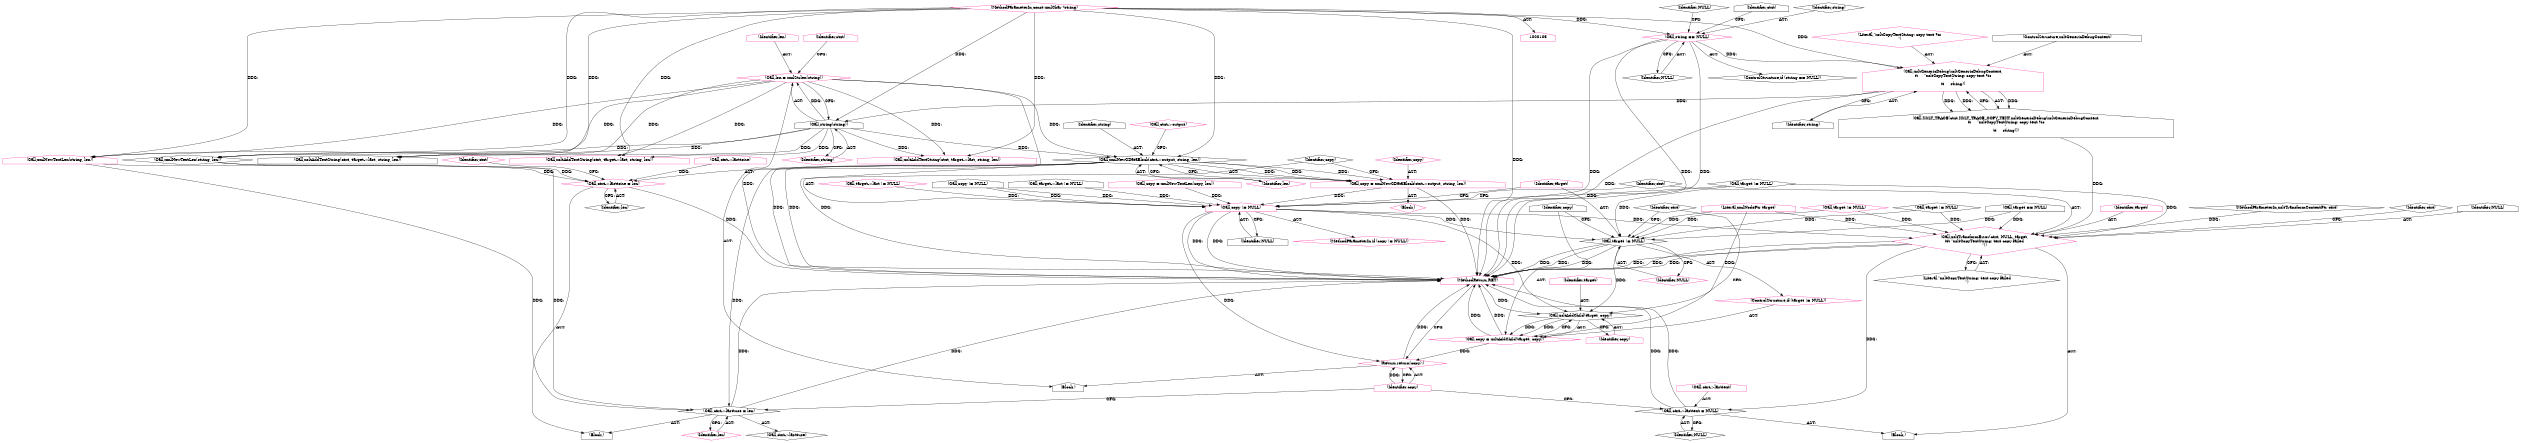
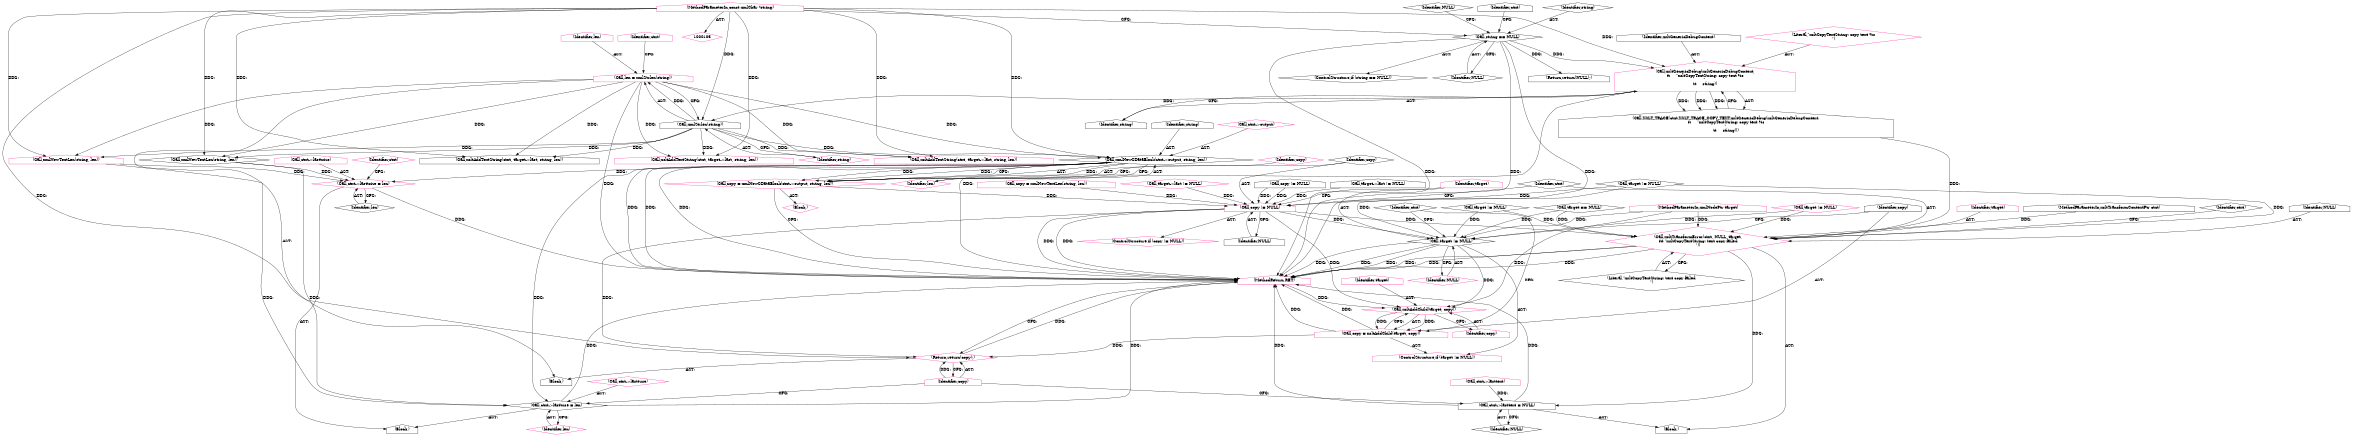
node "(MethodParameterIn,const xmlChar *string)": shape diamond -> house
edge "(MethodParameterIn,const xmlChar *string)" -> "(Call,string == NULL)": label "DDG: " -> "CFG: "
edge "(MethodParameterIn,const xmlChar *string)" -> "(MethodReturn,RET)": now "(MethodParameterIn,const xmlChar *string)" -> "(Return,return(copy);)"
node "1000105": shape house -> diamond
node "(Call,string == NULL)": color deeppink -> black
node "(ControlStructure,xsltGenericDebugContext)": label "(ControlStructure,xsltGenericDebugContext)" -> "(Identifier,xsltGenericDebugContext)"
node "(Call,len = xmlStrlen(string))": shape diamond -> house
node "(Return,return(NULL);)": added
node "(Call,string(string))": label "(Call,string(string))" -> "(Call,xmlStrlen(string))"
edge "(Call,ctxt->output)" -> "(Call,xmlNewCDataBlock(ctxt->output, string, len))": label "CFG: " -> "AST: "
edge "(Call,ctxt->lasttsize)" -> "(Call,ctxt->lasttsize = len)": label "DDG: " -> "AST: "
edge "(Call,xmlNewCDataBlock(ctxt->output, string, len))" -> "(Call,ctxt->lasttsize = len)": label "AST: " -> "DDG: "
node "(Call,copy = xmlNewTextLen(copy, len))": label "(Call,copy = xmlNewTextLen(copy, len))" -> "(Call,copy = xmlNewTextLen(string, len))"
node "(Call,copy = xmlNewCDataBlock(ctxt->output, string, len))": shape house -> diamond
node "(Literal,xmlNodePtr target)": label "(Literal,xmlNodePtr target)" -> "(MethodParameterIn,xmlNodePtr target)"
node "(Call,target == NULL)": shape house -> diamond
node "(MethodParameterIn,xsltTransformContextPtr ctxt)": shape diamond -> house
edge "(Call,copy = xmlNewCDataBlock(ctxt->output, string, len))" -> "(MethodReturn,RET)": label "DDG: " -> "CFG: "
node "(MethodParameterIn,if (copy != NULL))": label "(MethodParameterIn,if (copy != NULL))" -> "(ControlStructure,if (copy != NULL))"
node "(ControlStructure,if (target != NULL))": shape diamond -> house
node "(Call,xsltAddChild(target, copy))": color black -> deeppink
edge "(ControlStructure,if (target != NULL))" -> "(Call,copy = xsltAddChild(target, copy))": reversed
node "(Call,copy = xsltAddChild(target, copy))": shape diamond -> house
edge "(Call,ctxt->lasttext)" -> "(Call,ctxt->lasttext = NULL)": label "AST: " -> "DDG: "
node "(Call,ctxt->lasttext = NULL)": shape diamond -> house
edge "(Call,ctxt->lasttuse = len)" -> "(Call,ctxt->lasttuse)": reversed
node "(Call,ctxt->lasttuse)": color black -> deeppink
